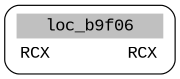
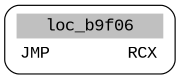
node "loc_b9f06": text "RCX        RCX" -> "JMP        RCX"
